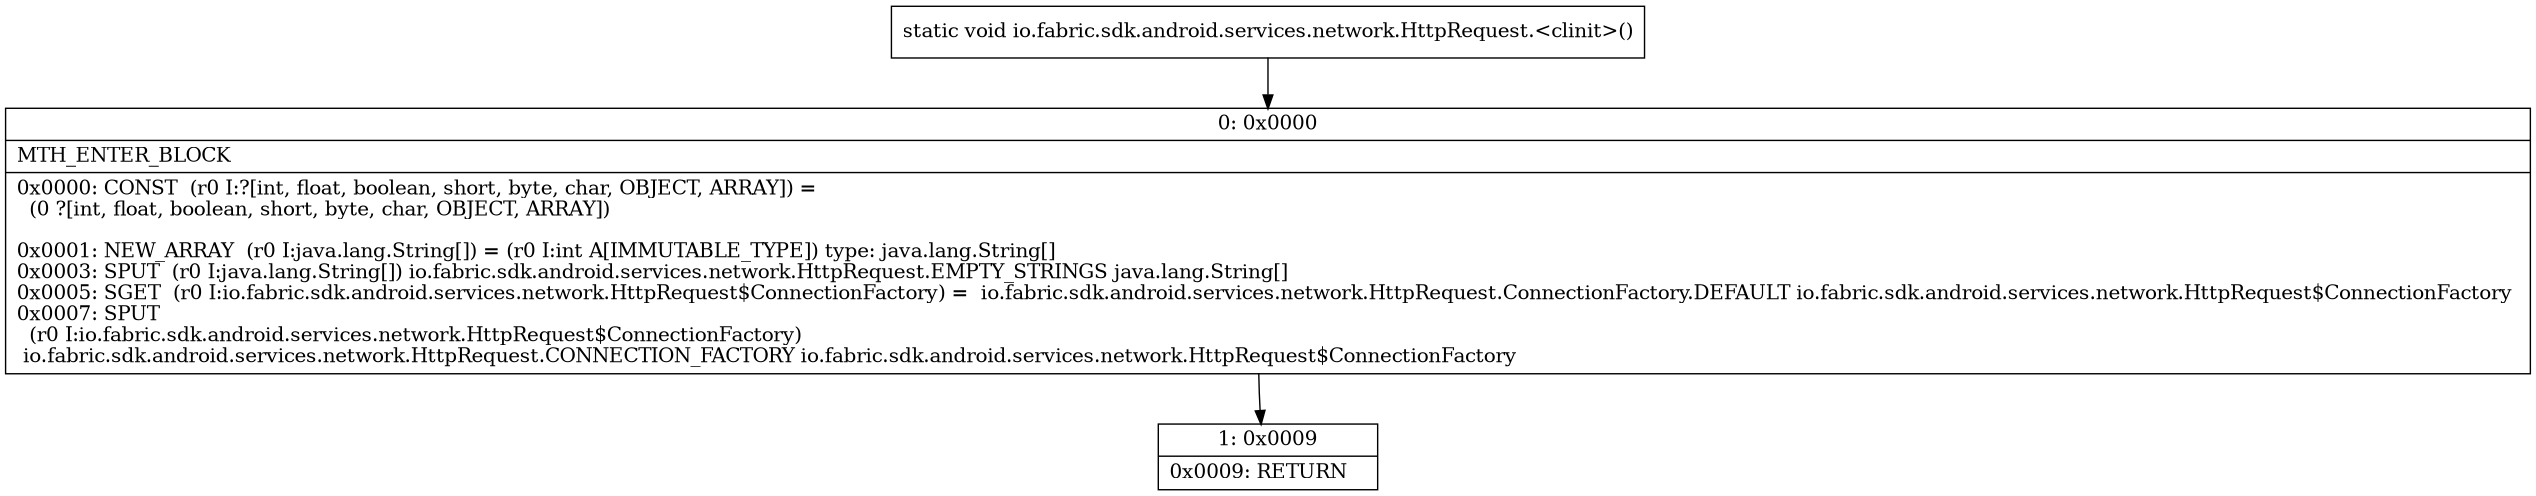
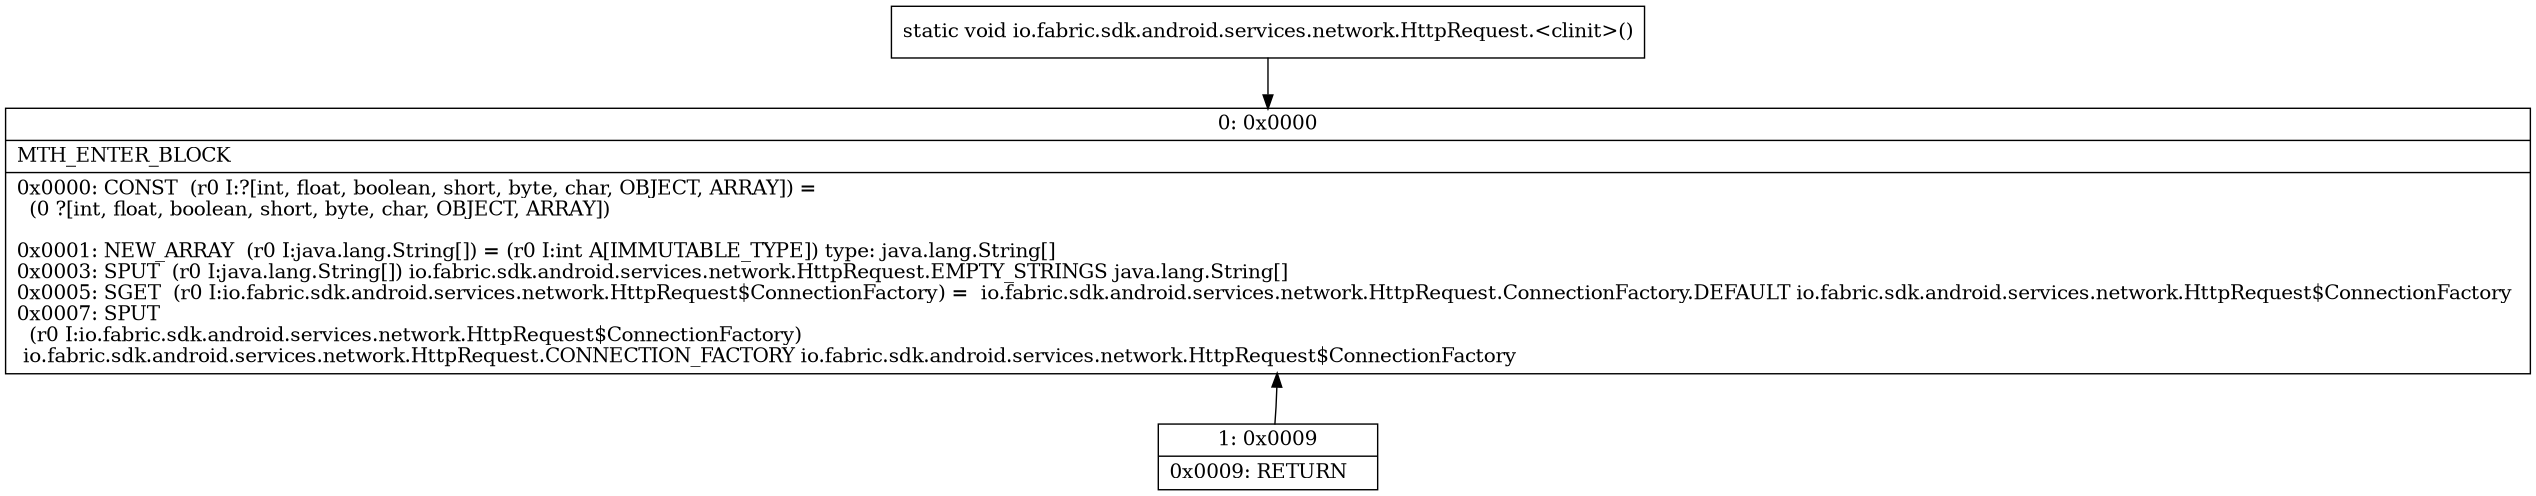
edge "0: 0x0000" -> "1: 0x0009": reversed
